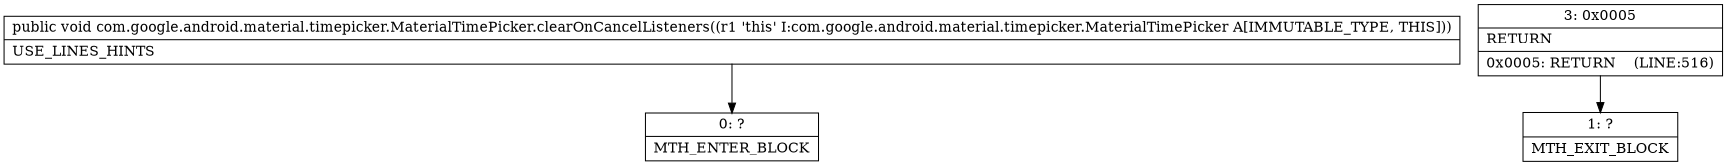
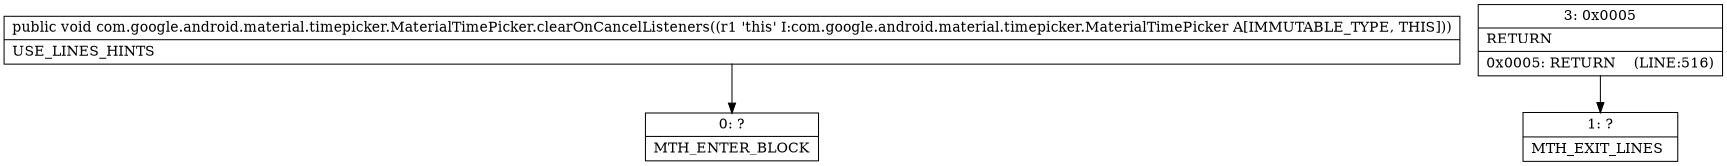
node "1: ?": text "MTH_EXIT_BLOCK" -> "MTH_EXIT_LINES"
